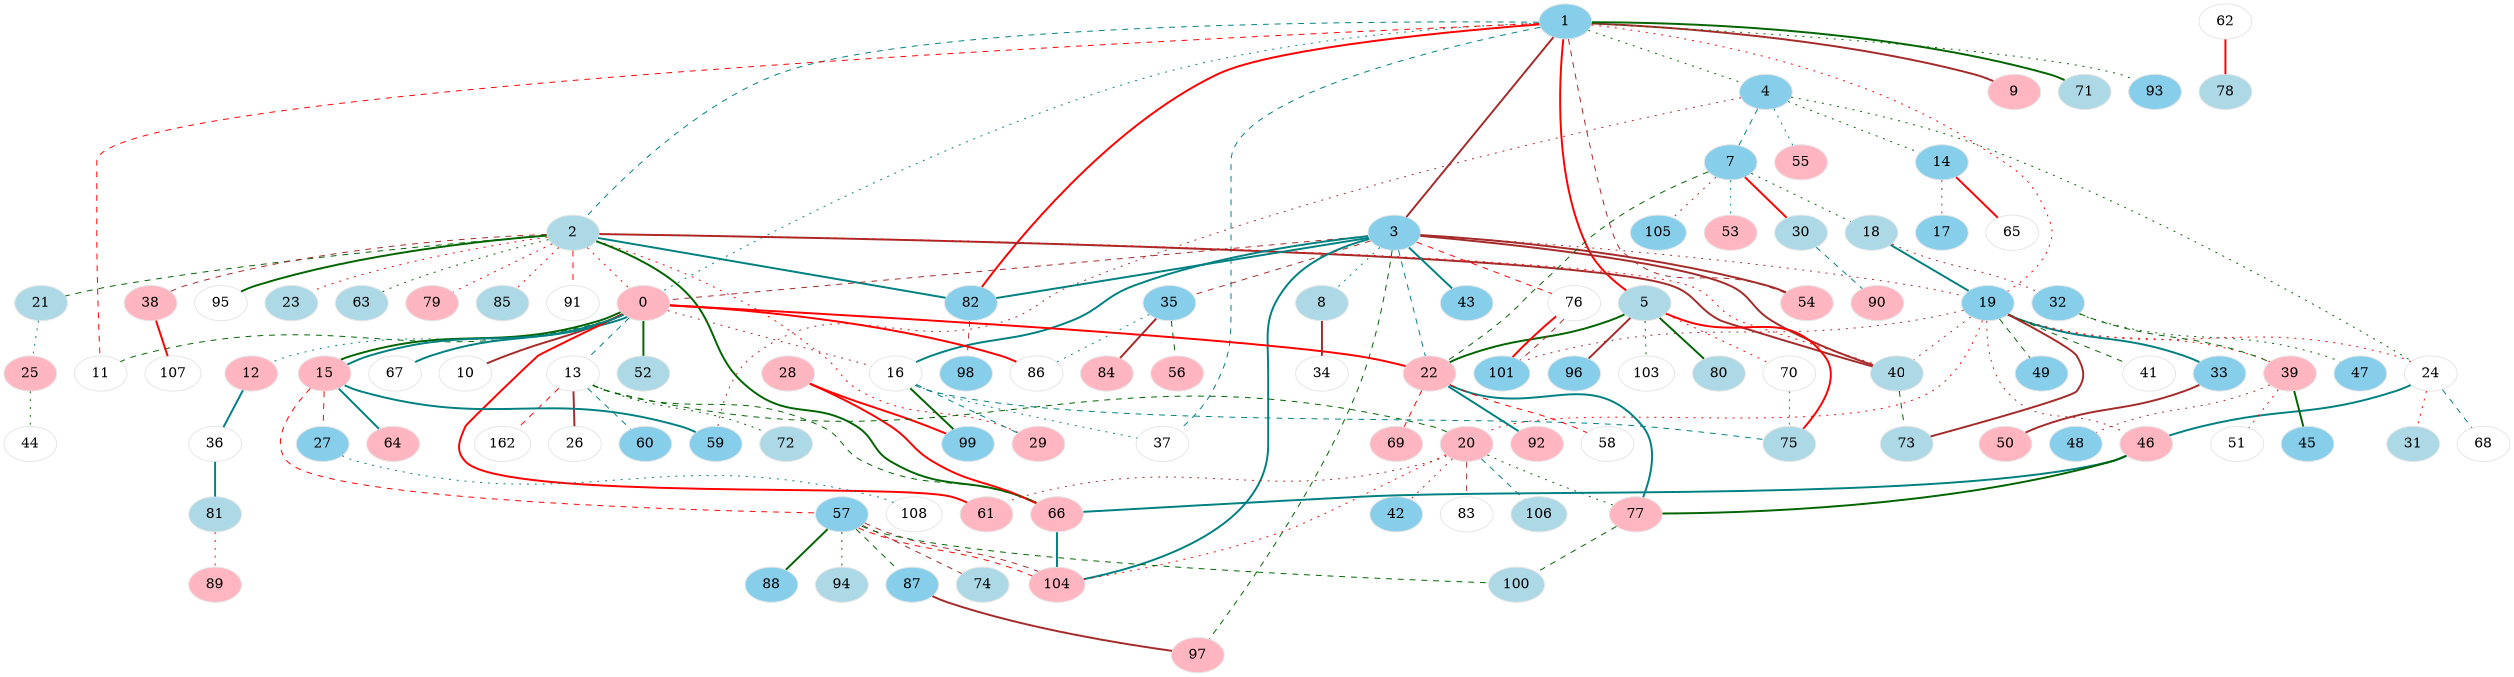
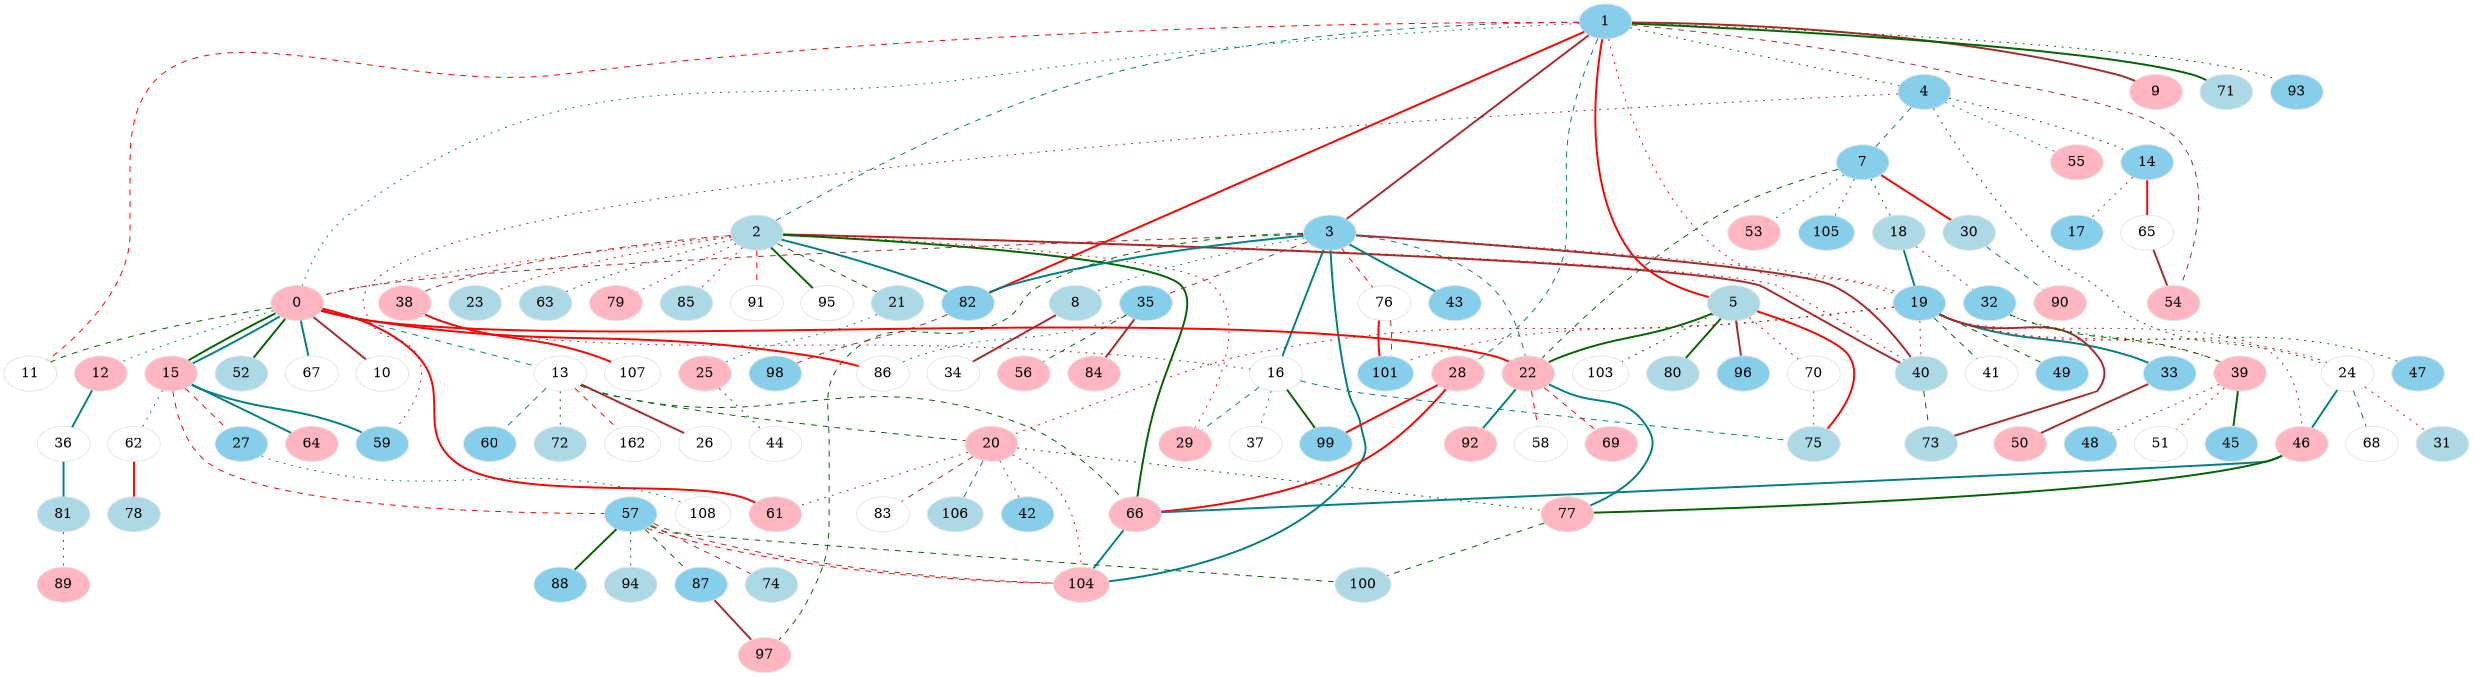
edge "1" -- "37": now "1" -- "28"
edge "3" -- "54": now "65" -- "54"
edge "15" -- "62": added
